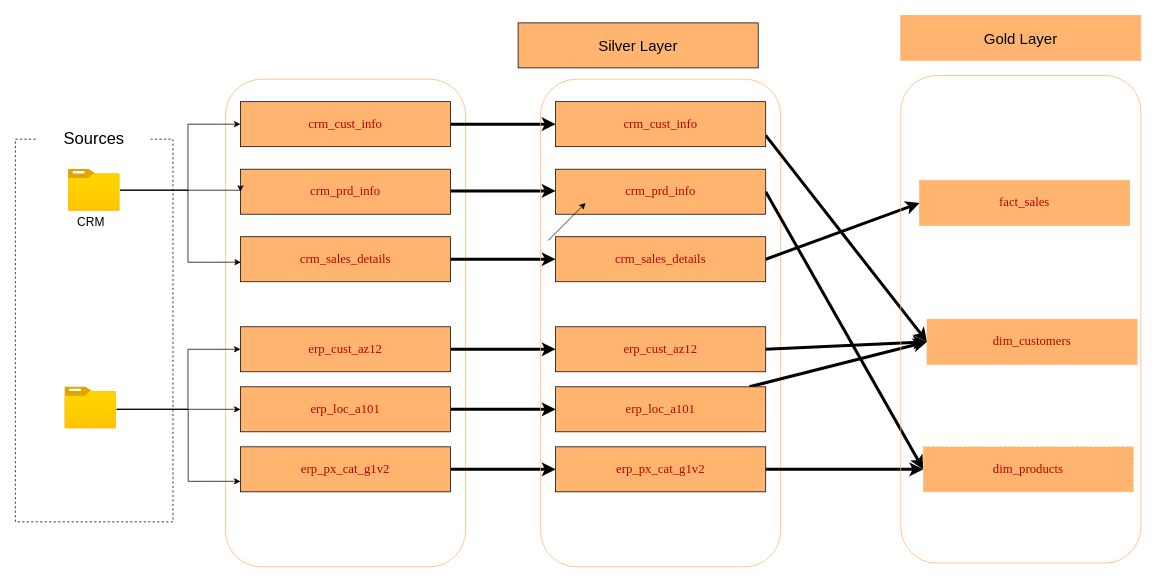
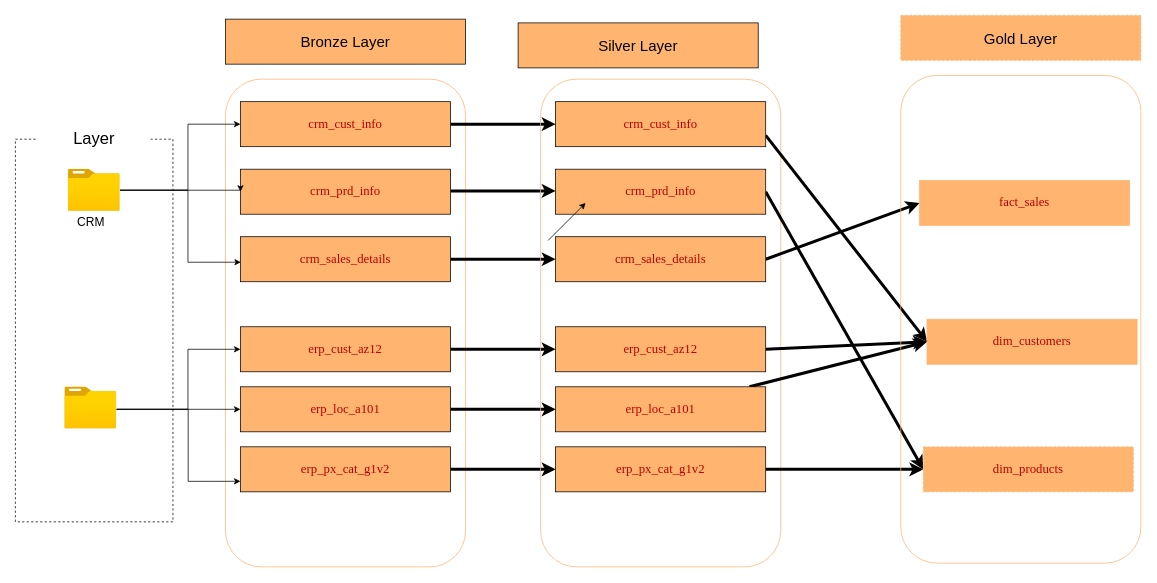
node "Gold Layer": style solid -> dashed
node "Bronze Layer": added
node "Sources": label "Sources" -> "Layer"
